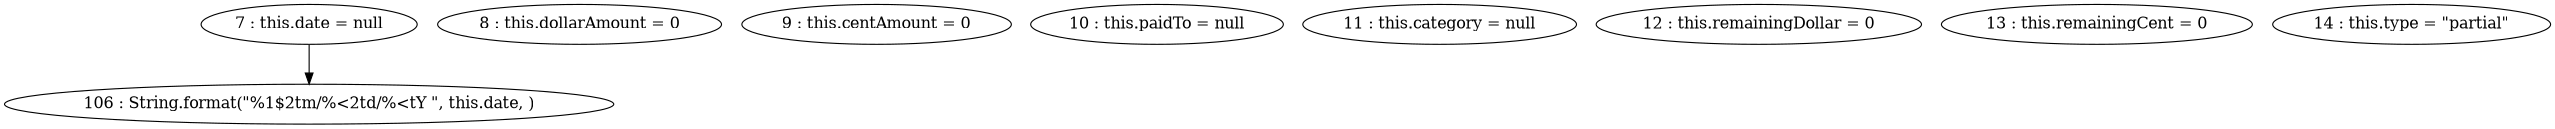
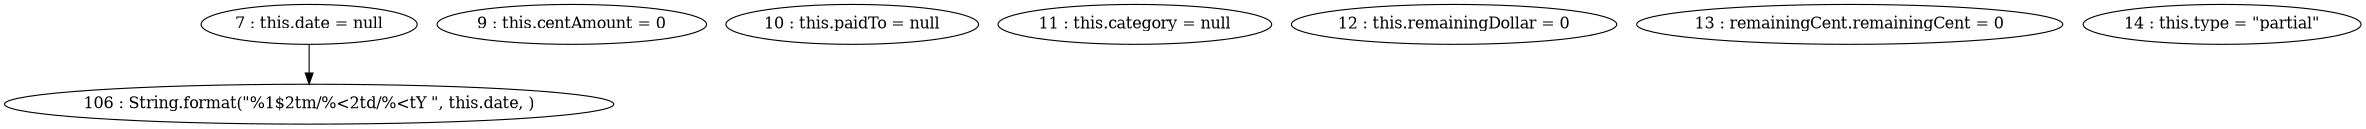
node "8 : this.dollarAmount = 0": removed
node "13 : this.remainingCent = 0": label "13 : this.remainingCent = 0" -> "13 : remainingCent.remainingCent = 0"
